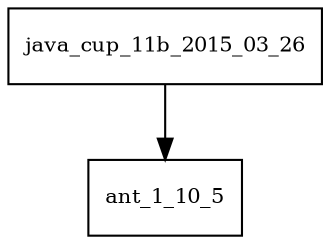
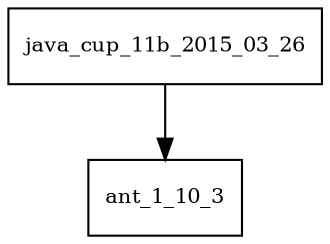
node "ant_1_10_5": label "ant_1_10_5" -> "ant_1_10_3"
